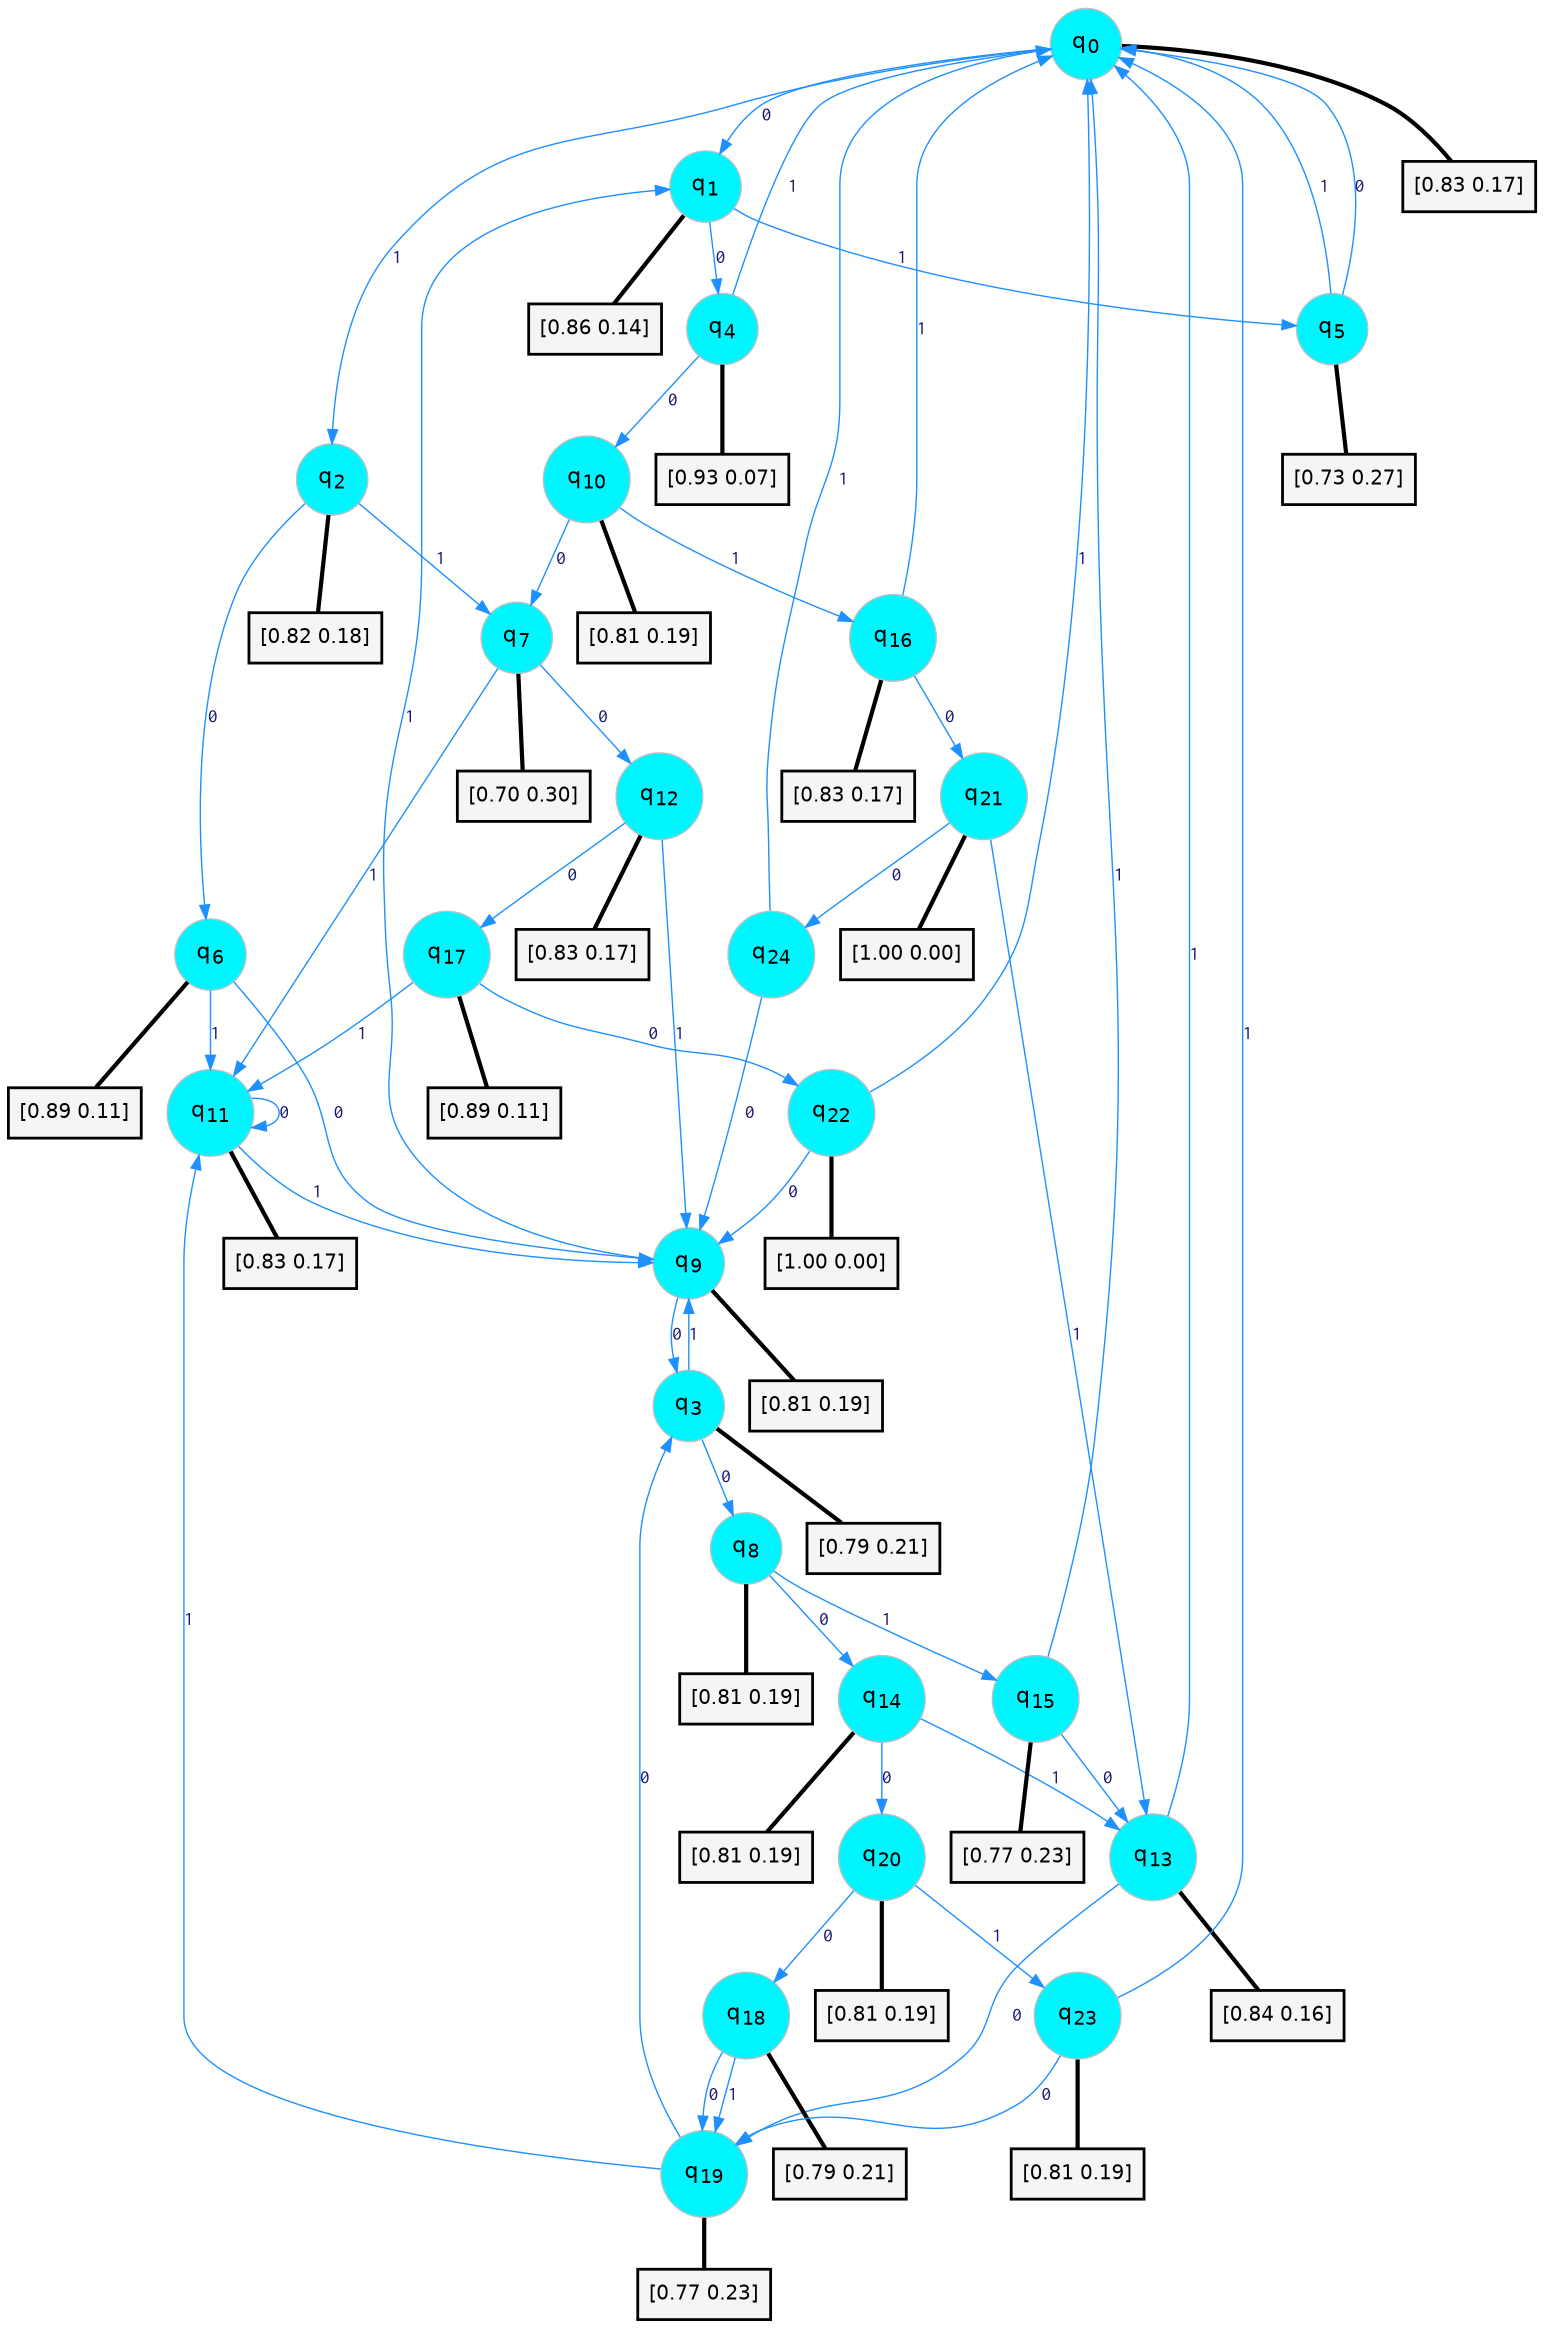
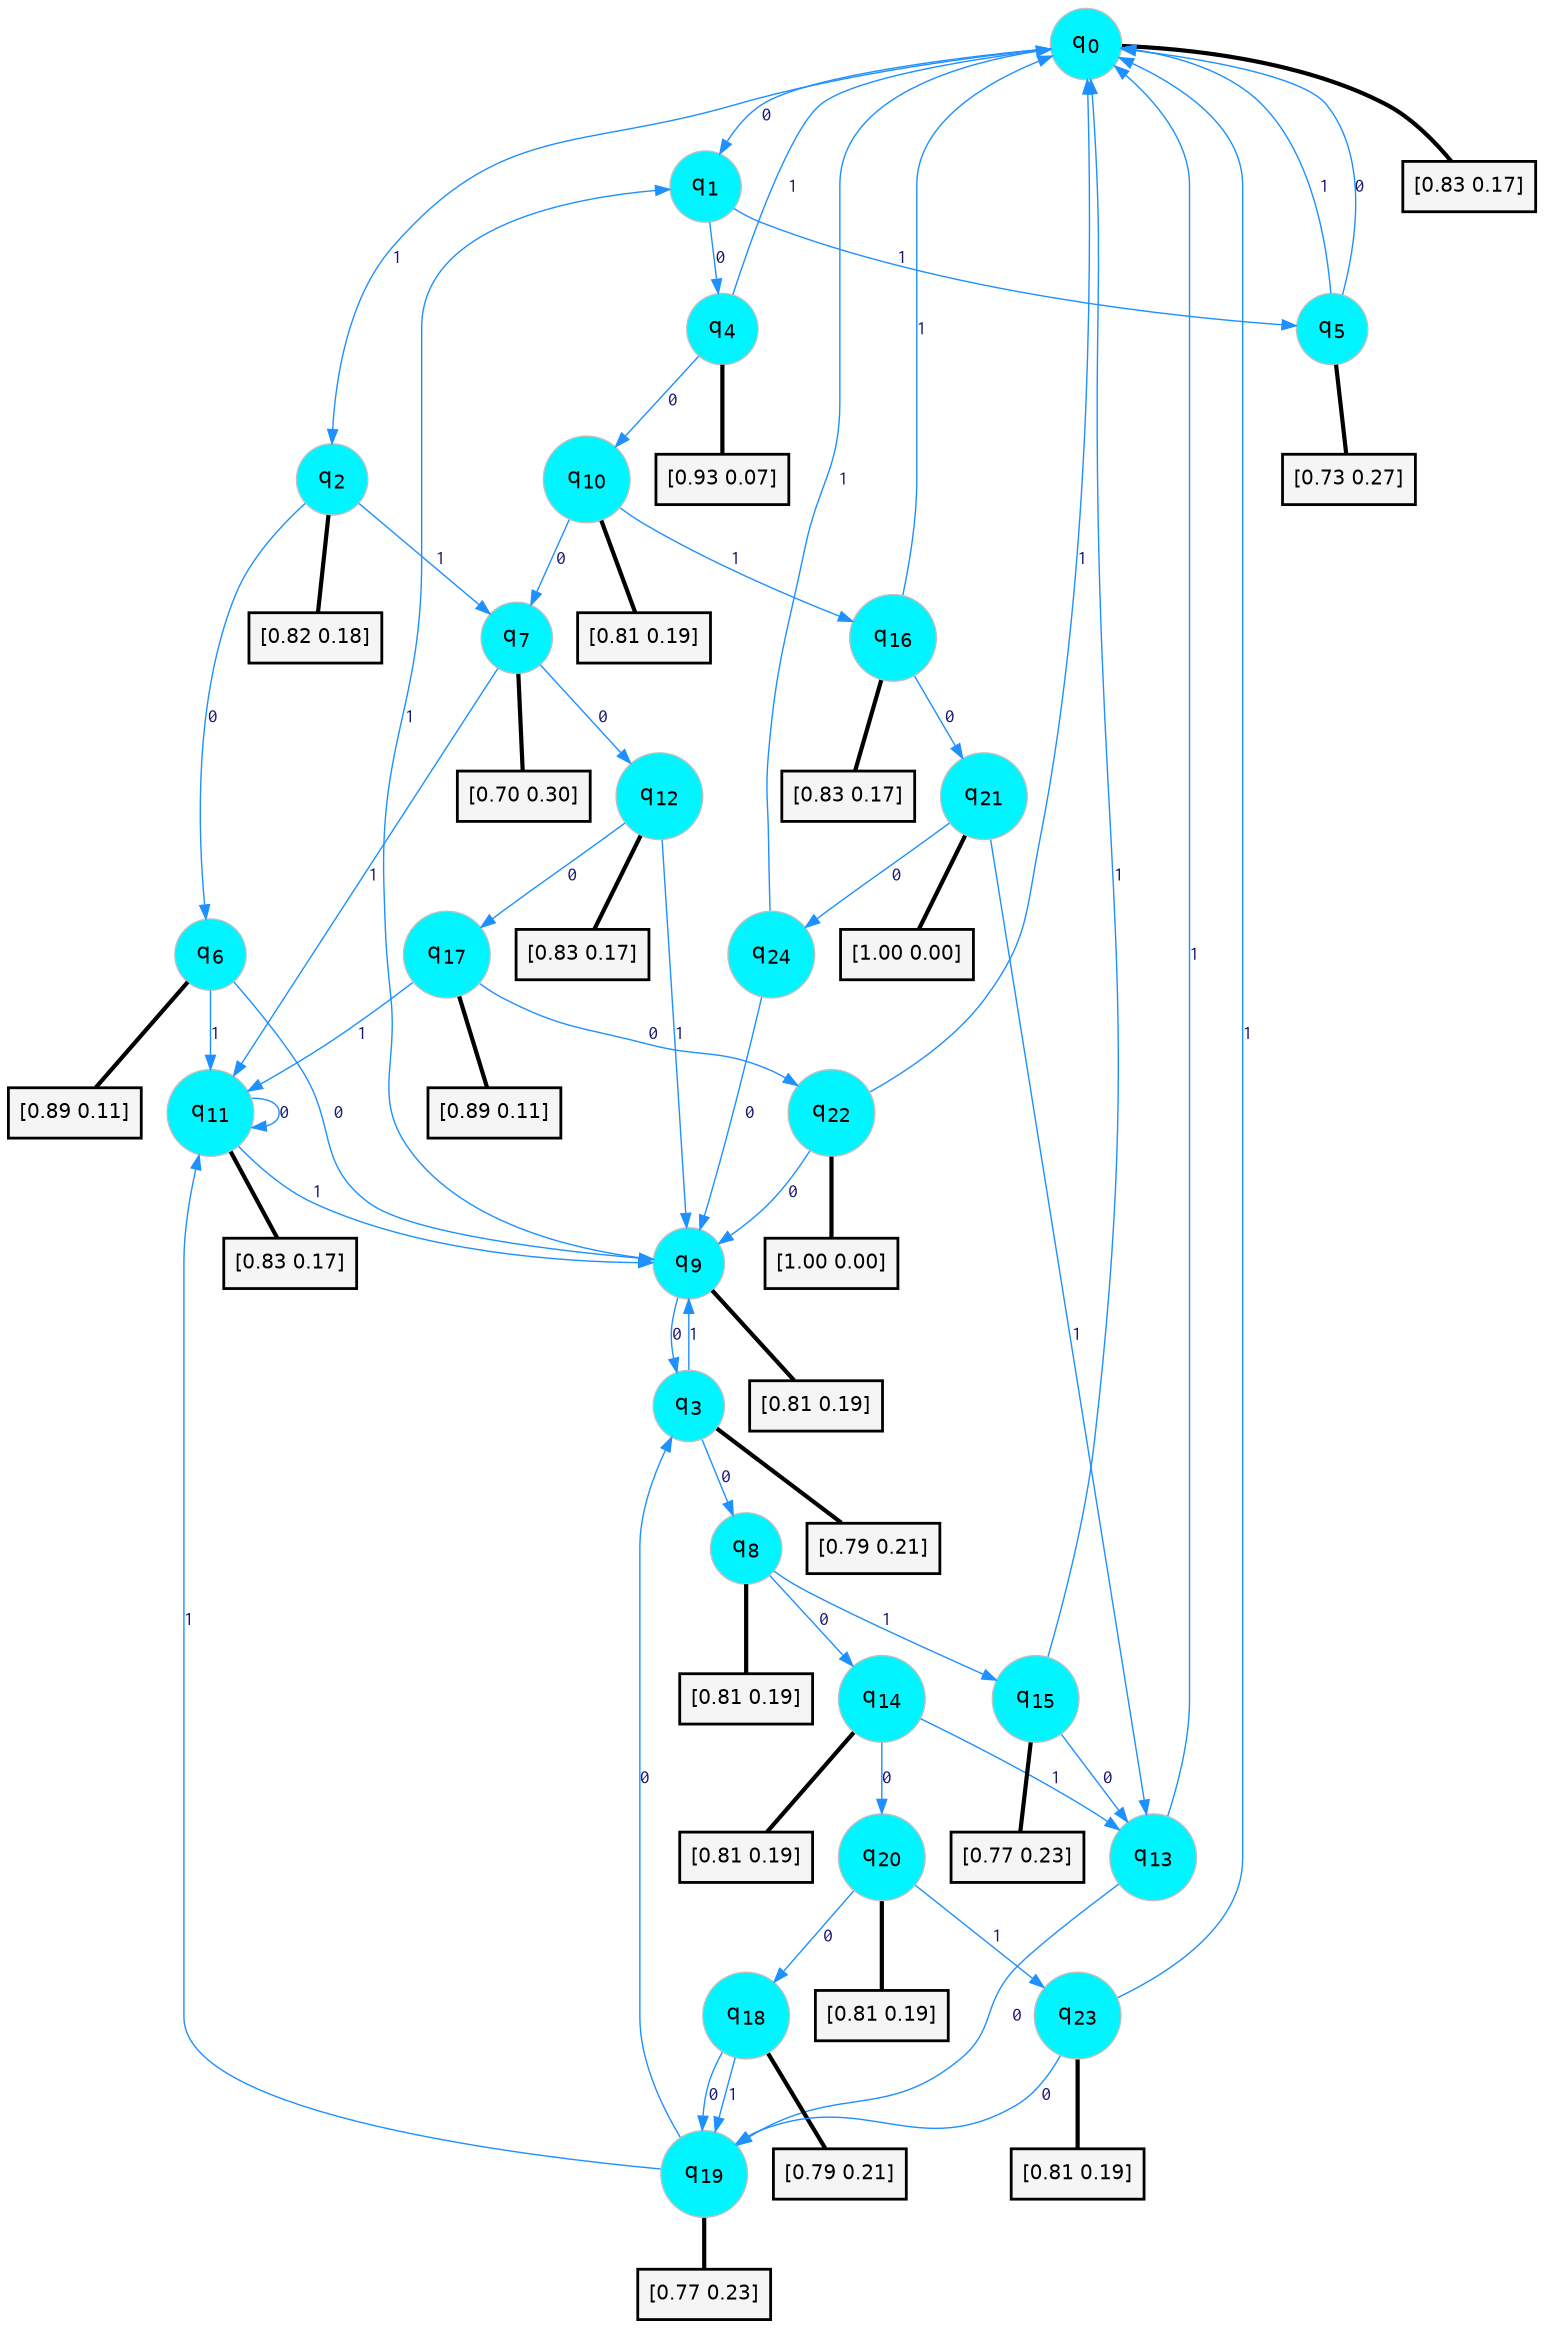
node "[0.86 0.14]": removed
node "[0.84 0.16]": removed
